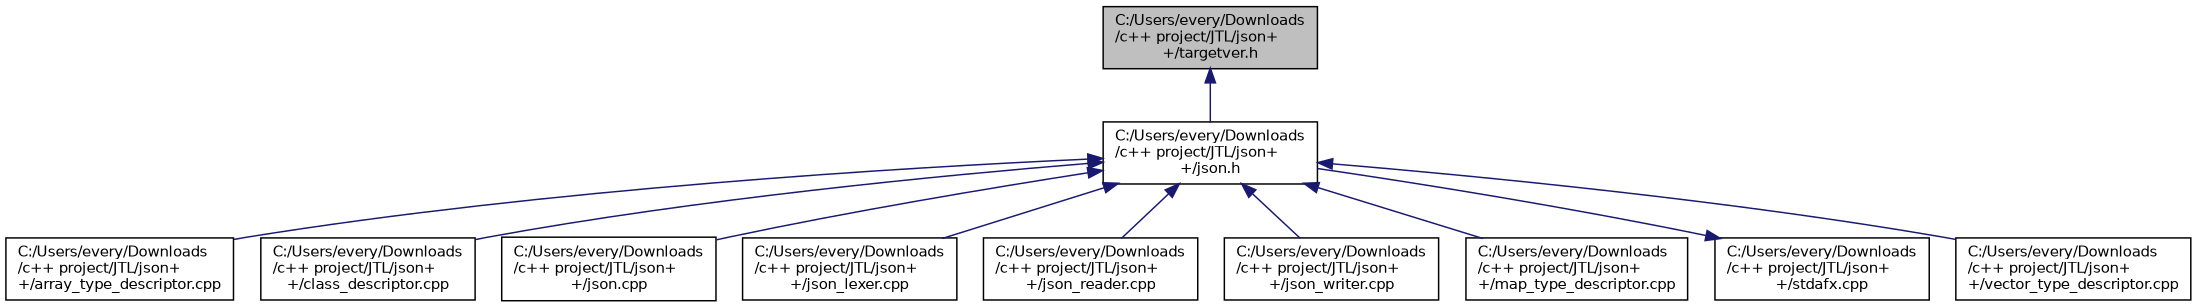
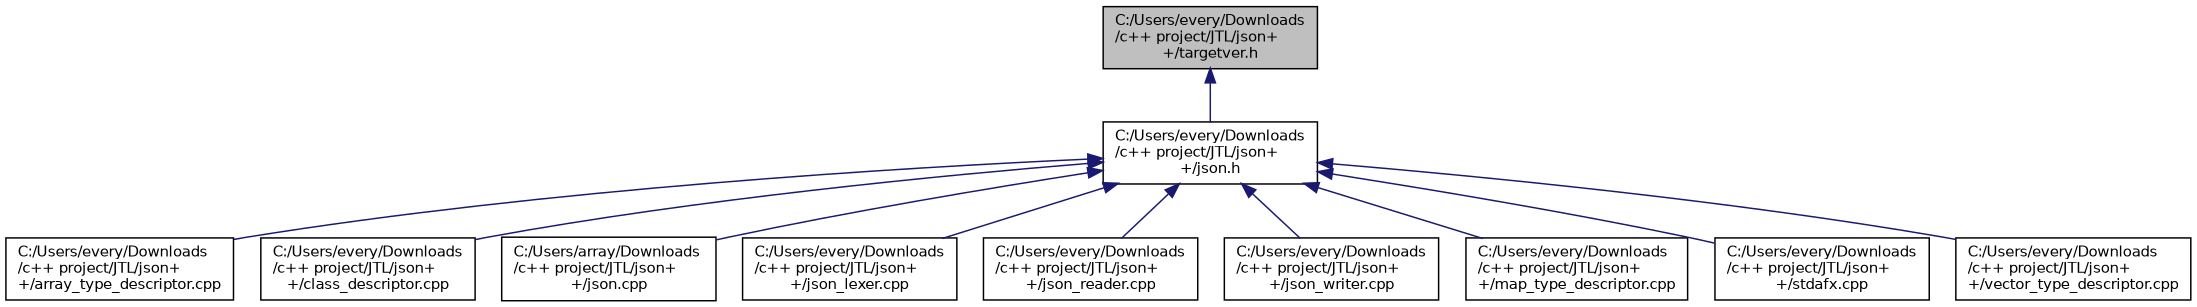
edge "C:/Users/every/Downloads /c++ project/JTL/json+ +/json.h" -> "C:/Users/every/Downloads /c++ project/JTL/json+ +/stdafx.cpp": reversed
node "C:/Users/every/Downloads /c++ project/JTL/json+ +/json.cpp": label "C:/Users/every/Downloads /c++ project/JTL/json+ +/json.cpp" -> "C:/Users/array/Downloads /c++ project/JTL/json+ +/json.cpp"
